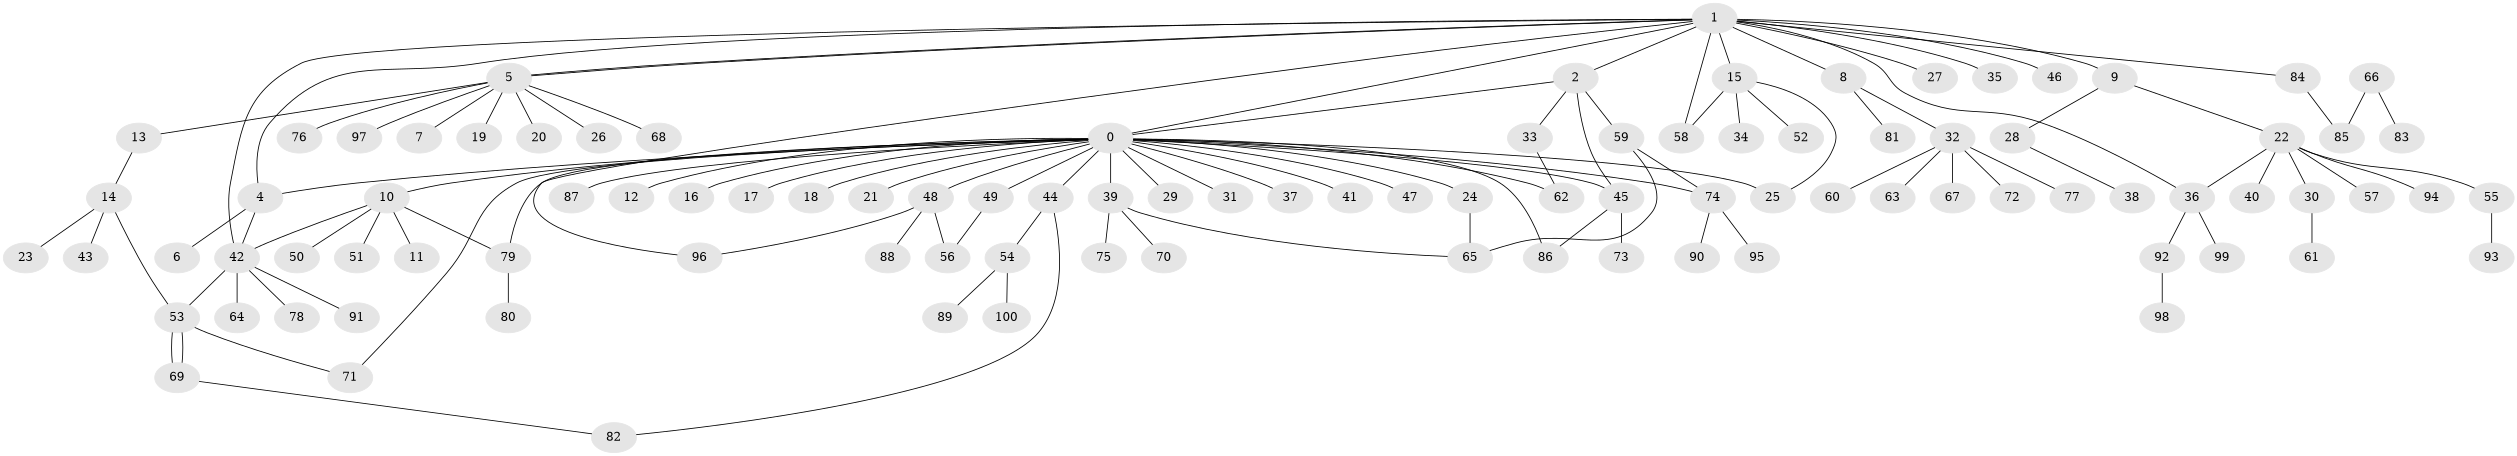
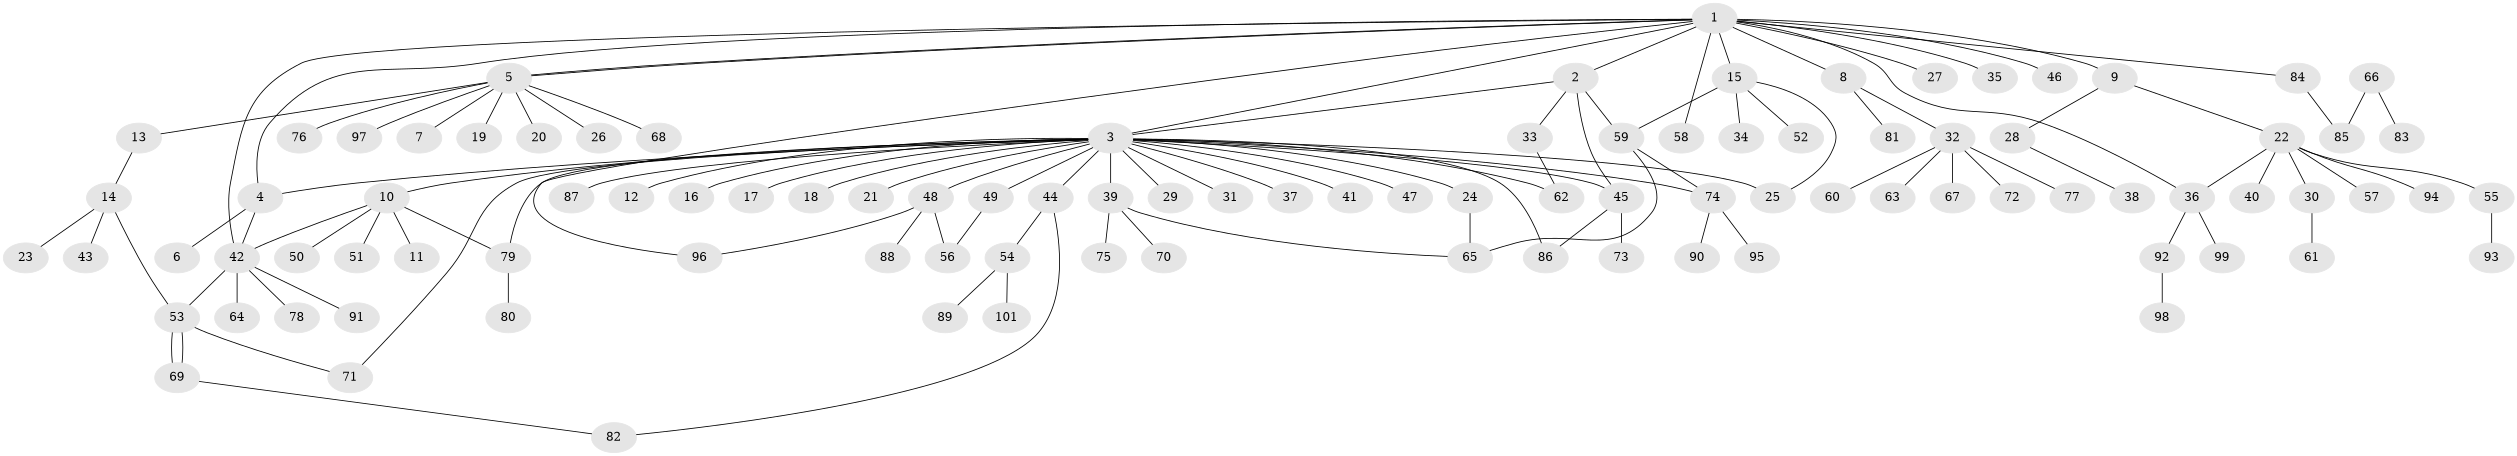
edge "15" -- "58": now "15" -- "59"
node "0": label "0" -> "3"
node "100": label "100" -> "101"
